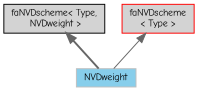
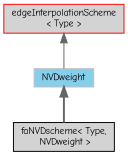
node "faNVDscheme < Type >": label "faNVDscheme < Type >" -> "edgeInterpolationScheme < Type >"
edge "NVDweight" -> "faNVDscheme< Type, NVDweight >": reversed
